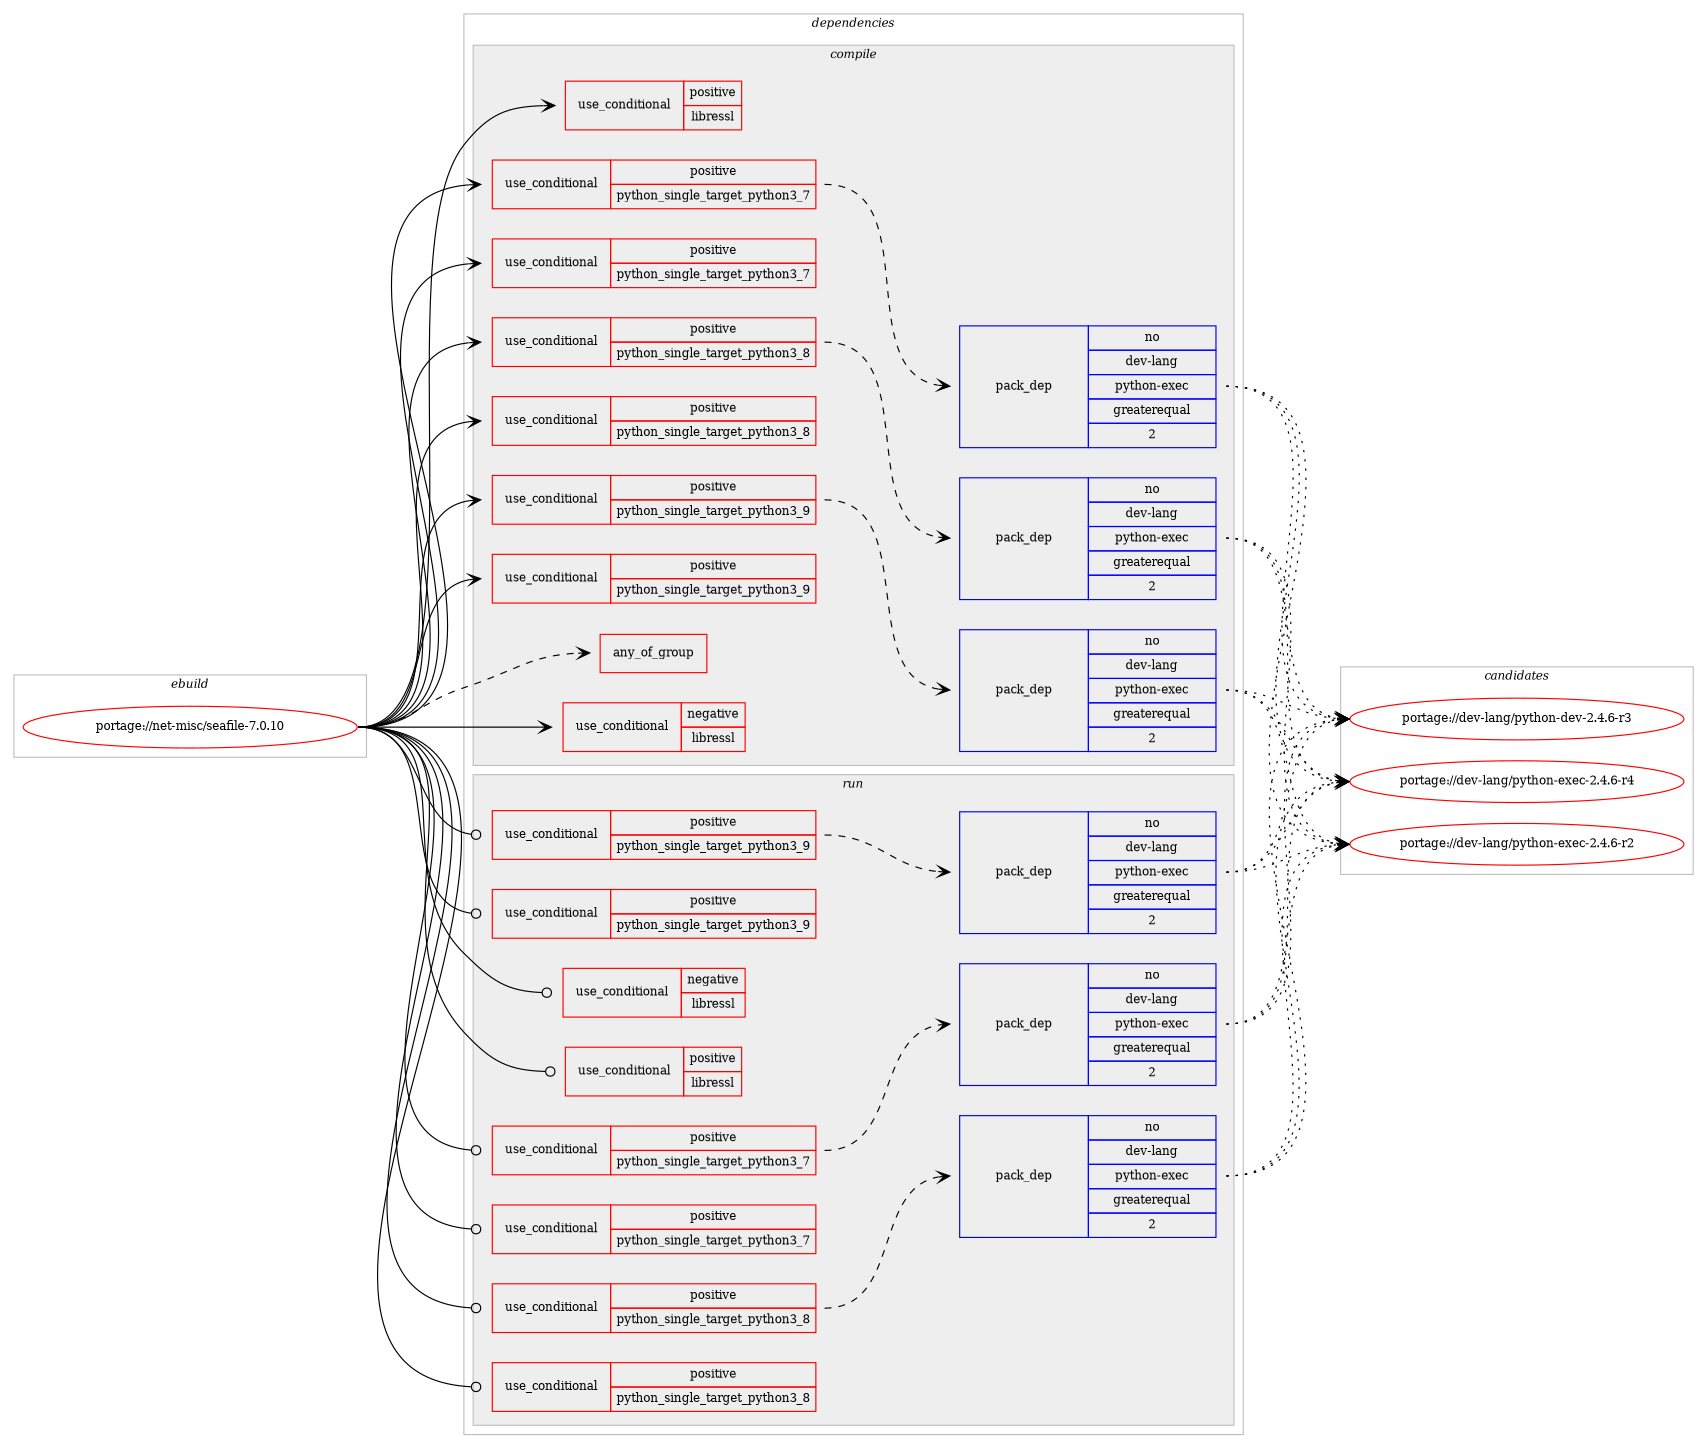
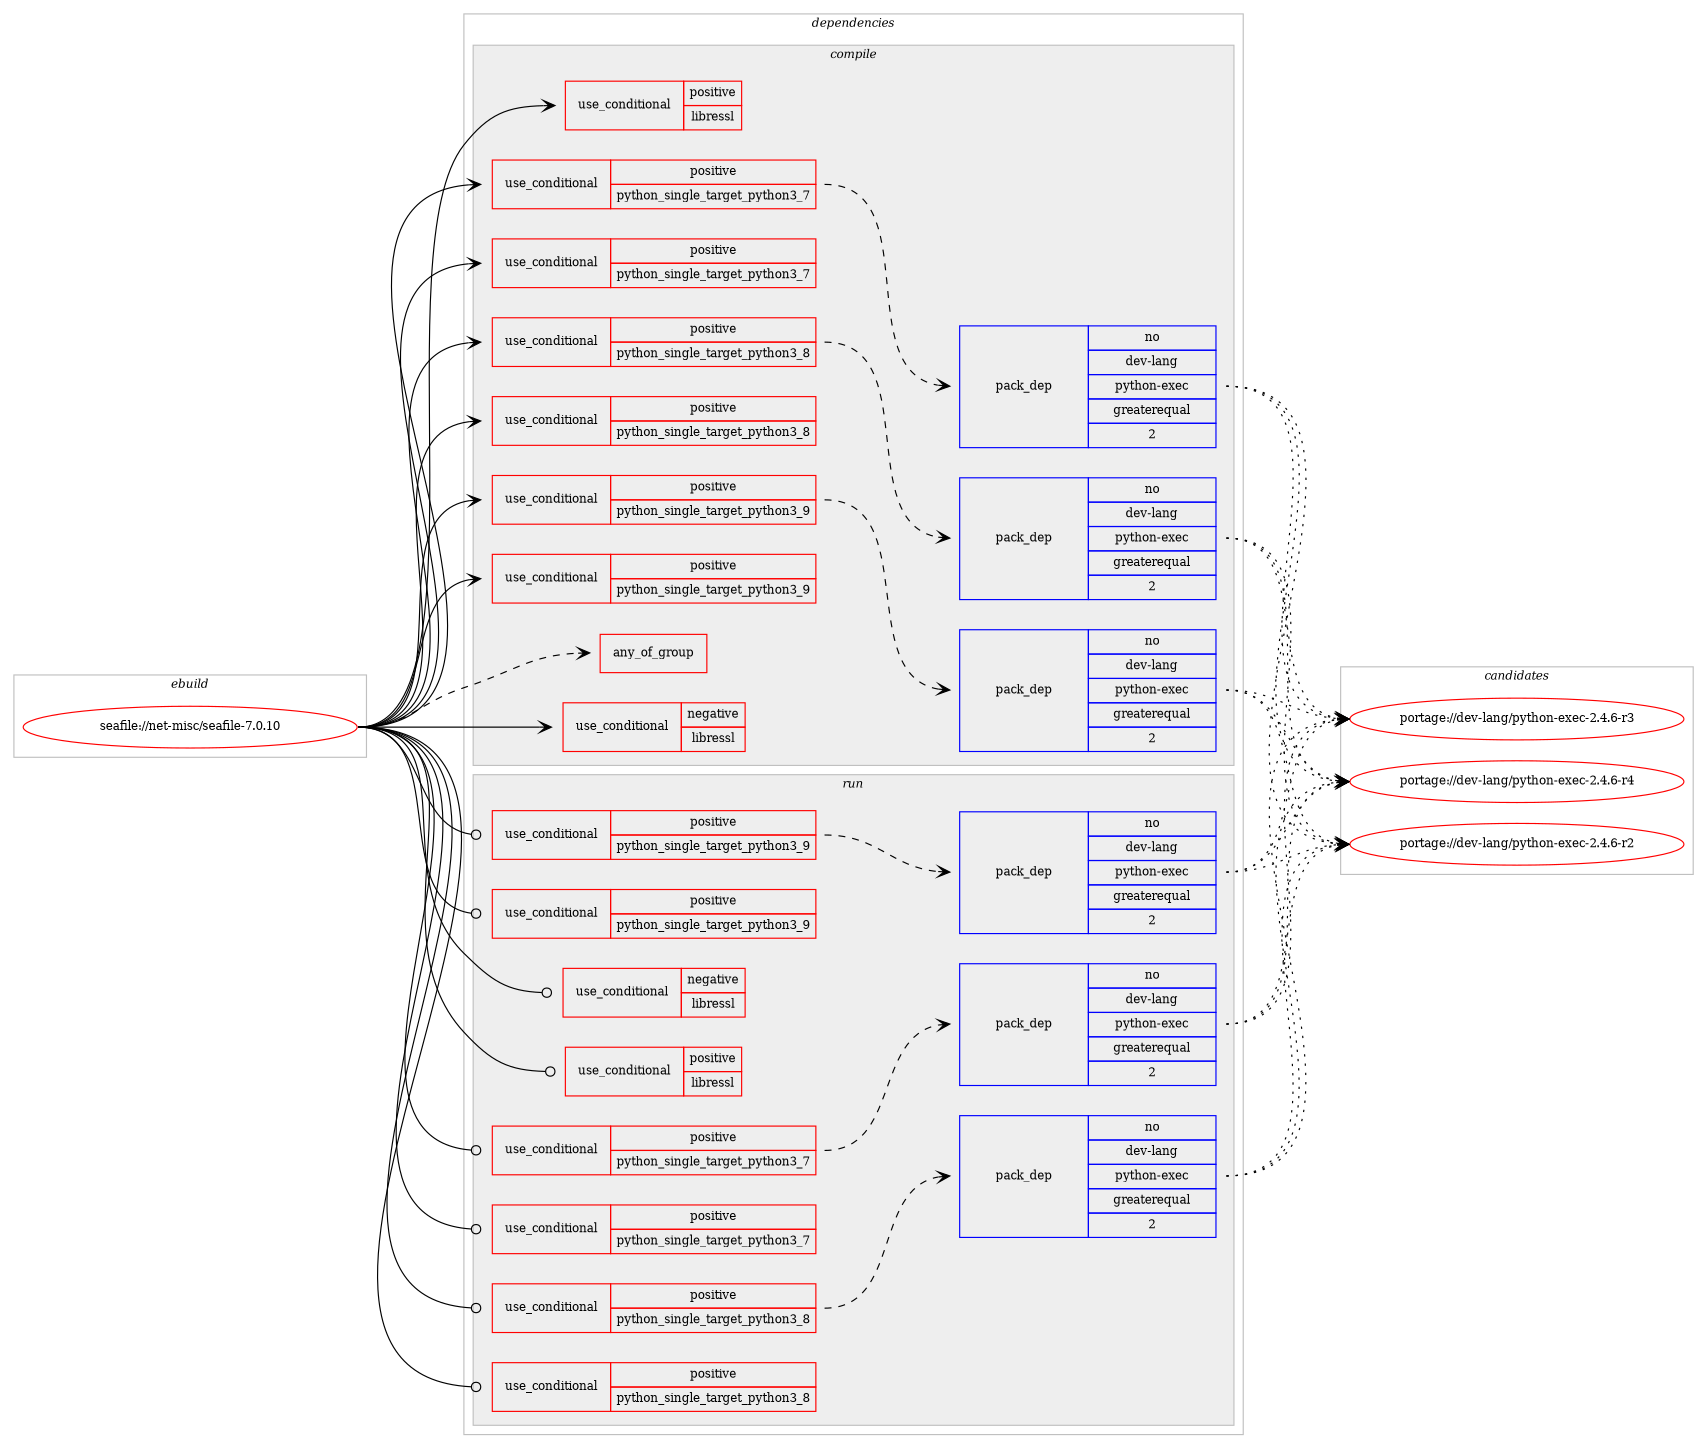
node "portage://dev-lang/python-dev-2.4.6-r3": label "portage://dev-lang/python-dev-2.4.6-r3" -> "portage://dev-lang/python-exec-2.4.6-r3"
node "portage://net-misc/seafile-7.0.10": label "portage://net-misc/seafile-7.0.10" -> "seafile://net-misc/seafile-7.0.10"
